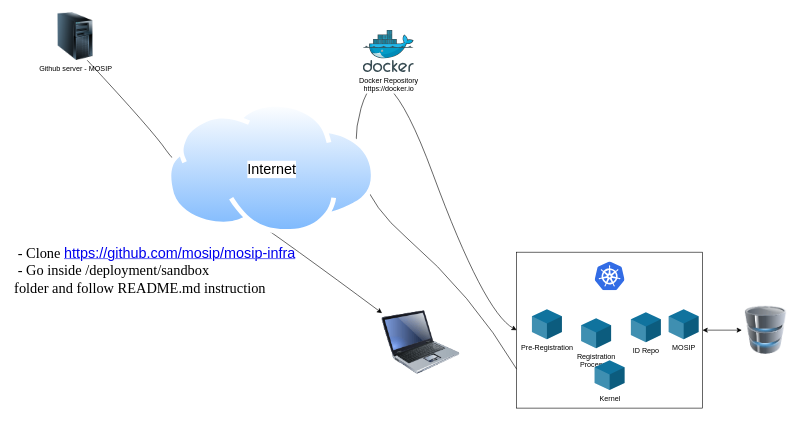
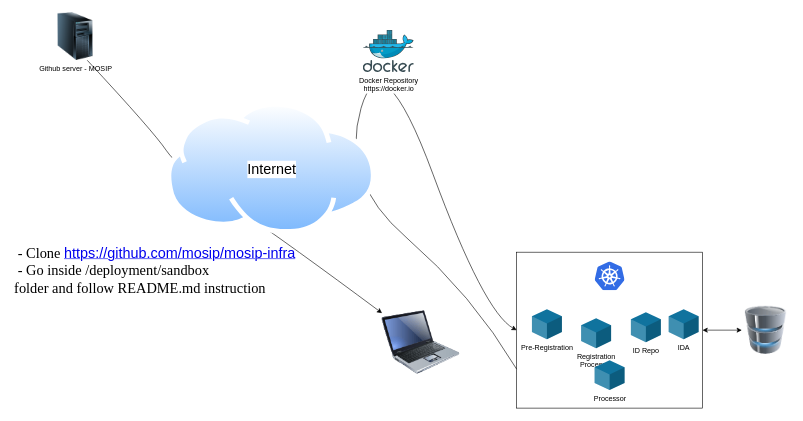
node "MOSIP": label "MOSIP" -> "IDA"
node "Kernel": label "Kernel" -> "Processor"
